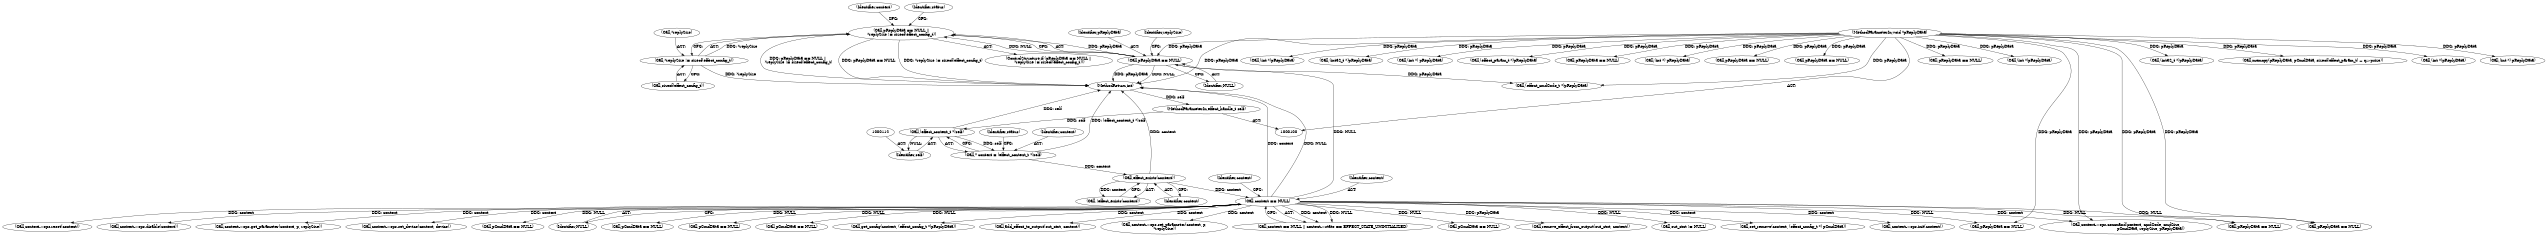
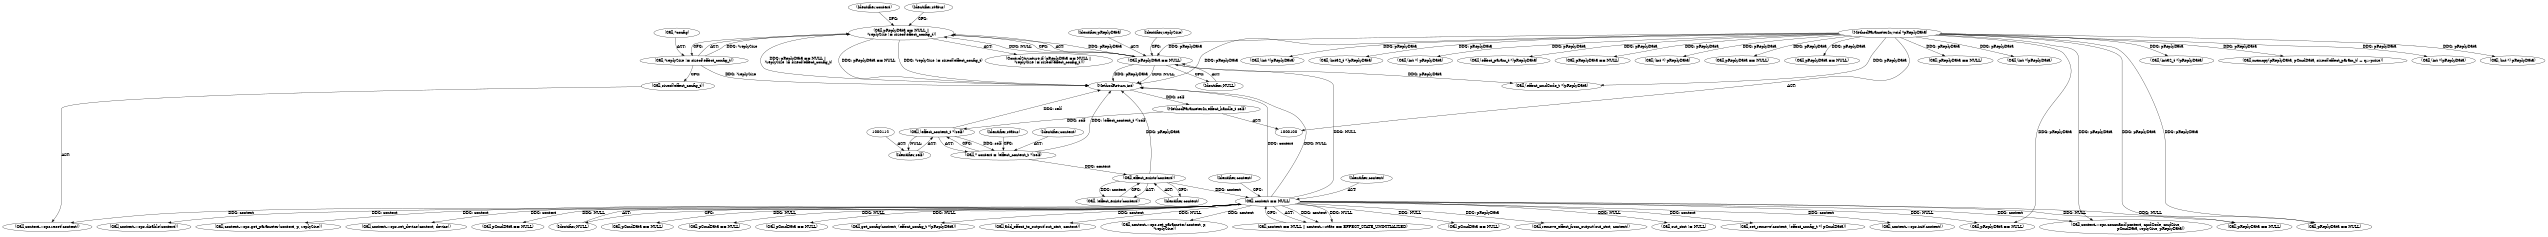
node "(Call,*replySize)": label "(Call,*replySize)" -> "(Call,*config)"
edge "(Call,sizeof(effect_config_t))" -> "(Call,*replySize != sizeof(effect_config_t))": now "(Call,sizeof(effect_config_t))" -> "(Call,context->ops.reset(context))"
edge "(Call,effect_exists(context))" -> "(MethodReturn,int)": label "DDG: context" -> "DDG: pReplyData"
edge "(Call,context == NULL)" -> "(Call,add_effect_to_output(out_ctxt, context))": label "DDG: context" -> "DDG: NULL"
